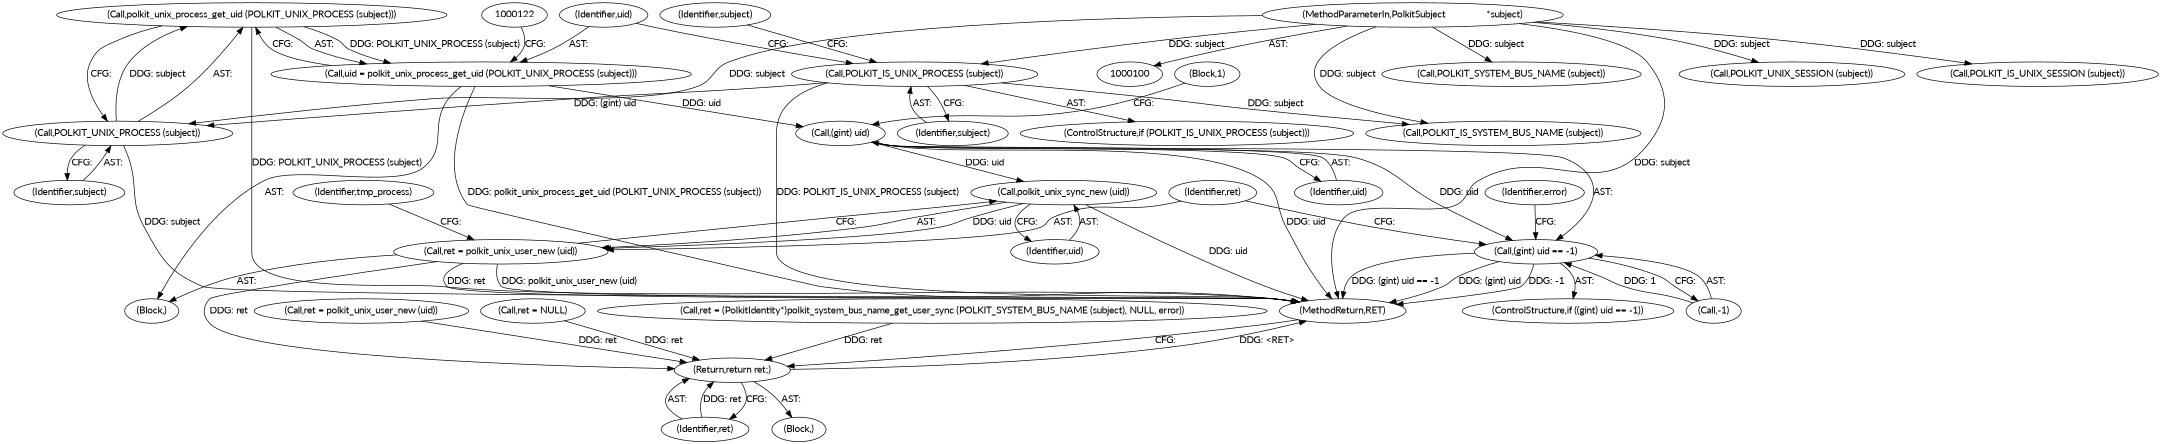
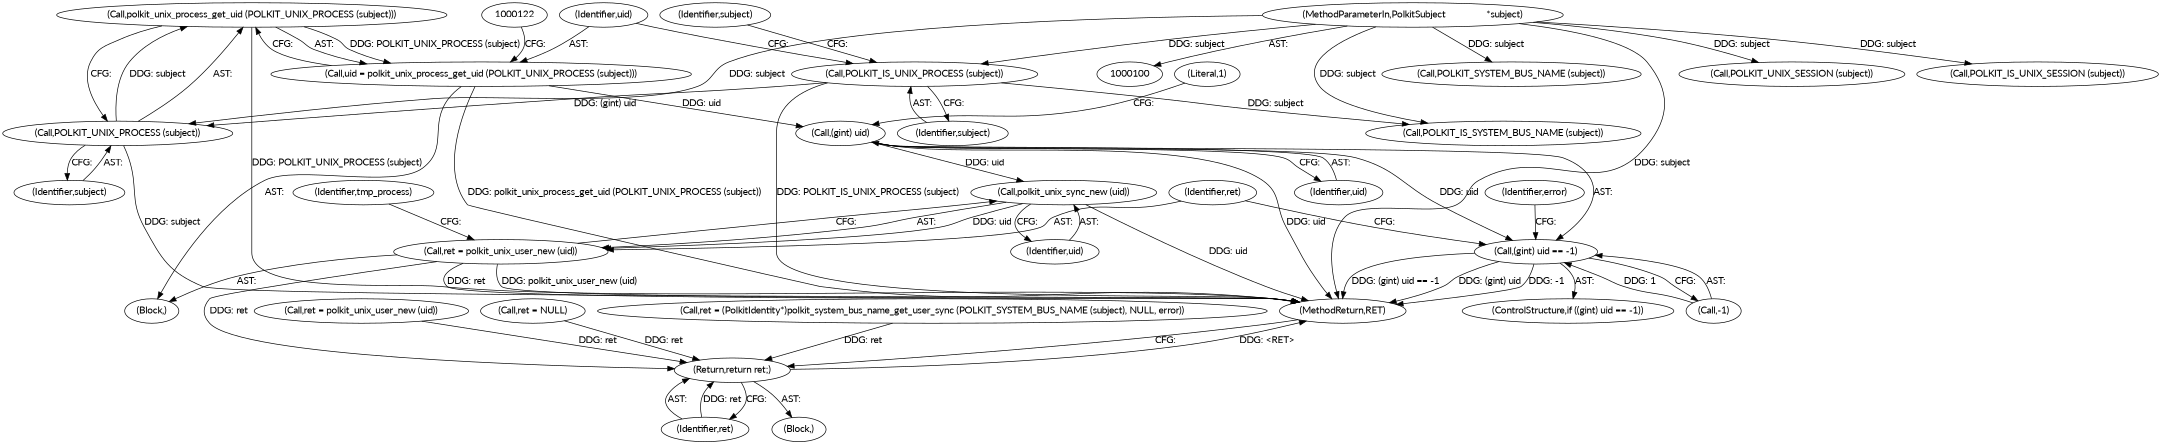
node "(Block,1)": label "(Block,1)" -> "(Literal,1)"
node "(ControlStructure,if (POLKIT_IS_UNIX_PROCESS (subject)))": removed
